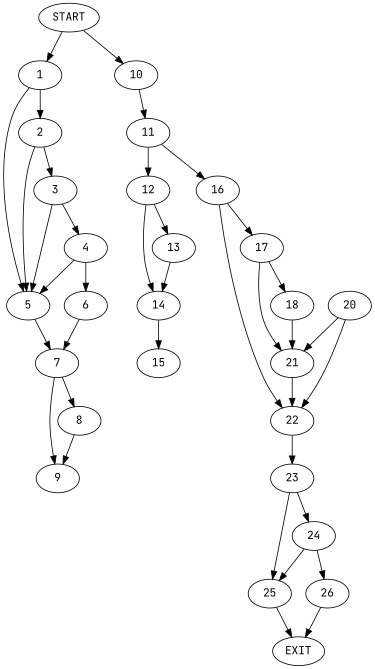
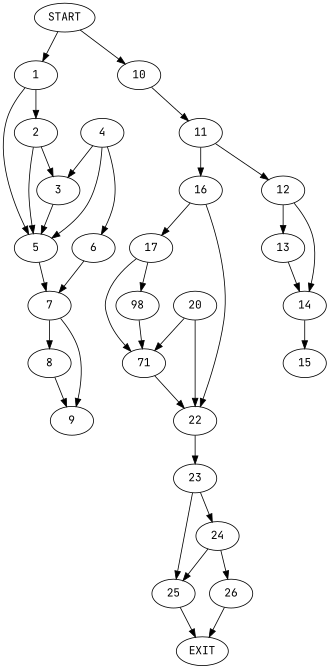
edge "3" -> "4": reversed
node "18": label "18" -> "98"
node "21": label "21" -> "71"
